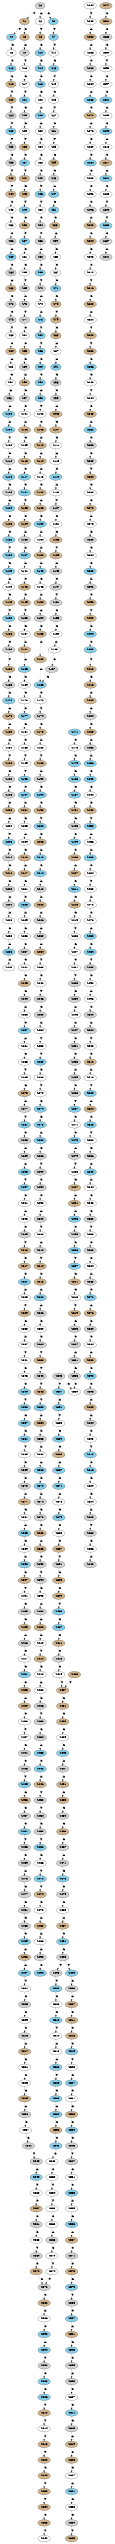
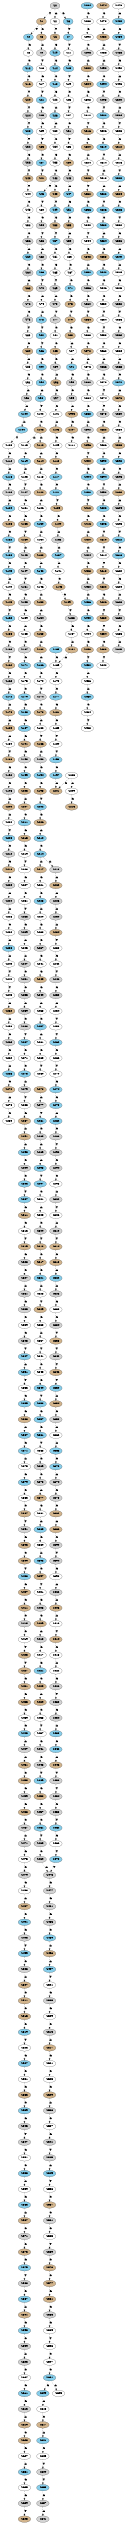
edge "S605" -> "S609": now "S601" -> "S609"
edge "S280" -> "S284": removed, label "C"
edge "S41" -> "S45": now "S42" -> "S45"
node "S44": fillcolor tan -> white
edge "S111" -> "S115": now "S106" -> "S115"
node "S126": fillcolor tan -> white
edge "S161" -> "S165": now "S161" -> "S169"
edge "S167" -> "S166": now "S167" -> "S171"
node "S181": fillcolor white -> tan
edge "S201" -> "S205": reversed
edge "S213" -> "S217": now "S214" -> "S217"
node "S472": removed
edge "S240" -> "S244": added, label "T"
edge "S269" -> "S273": removed, label "G"
edge "S343" -> "S339": reversed
node "S407": fillcolor skyblue -> tan
edge "S419" -> "S427": now "S419" -> "S423"
node "S475": fillcolor skyblue -> white
edge "S470" -> "S474": now "S470" -> "S473"
edge "S495" -> "S498": now "S494" -> "S498"
edge "S573" -> "S578": now "S573" -> "S577"
